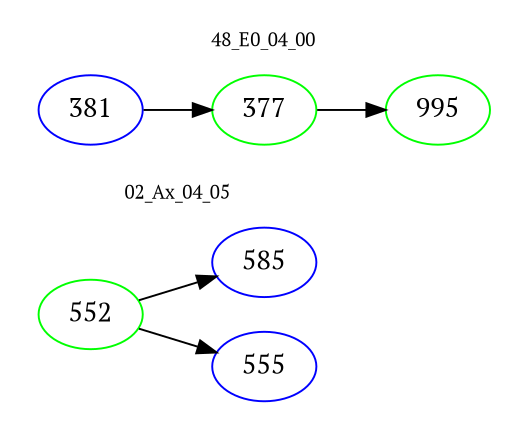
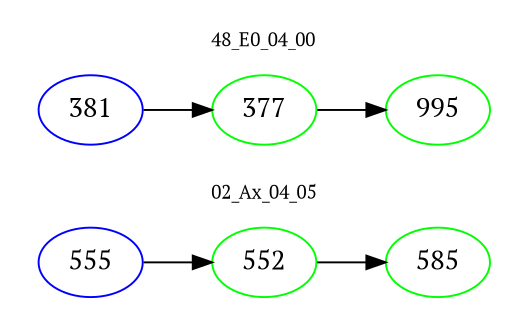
node "585": color blue -> green
edge "552" -> "555": reversed
